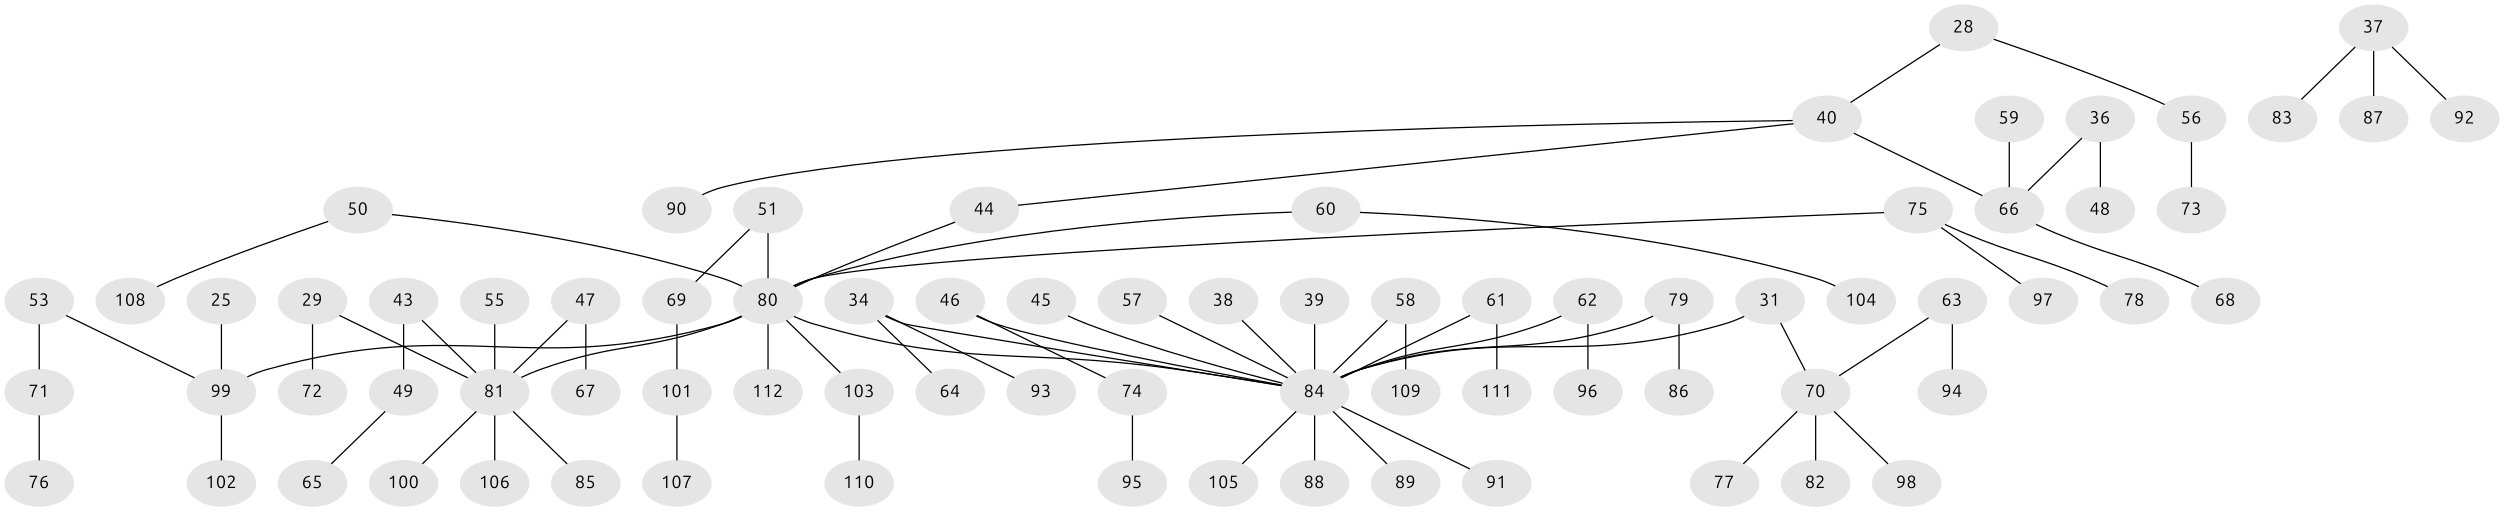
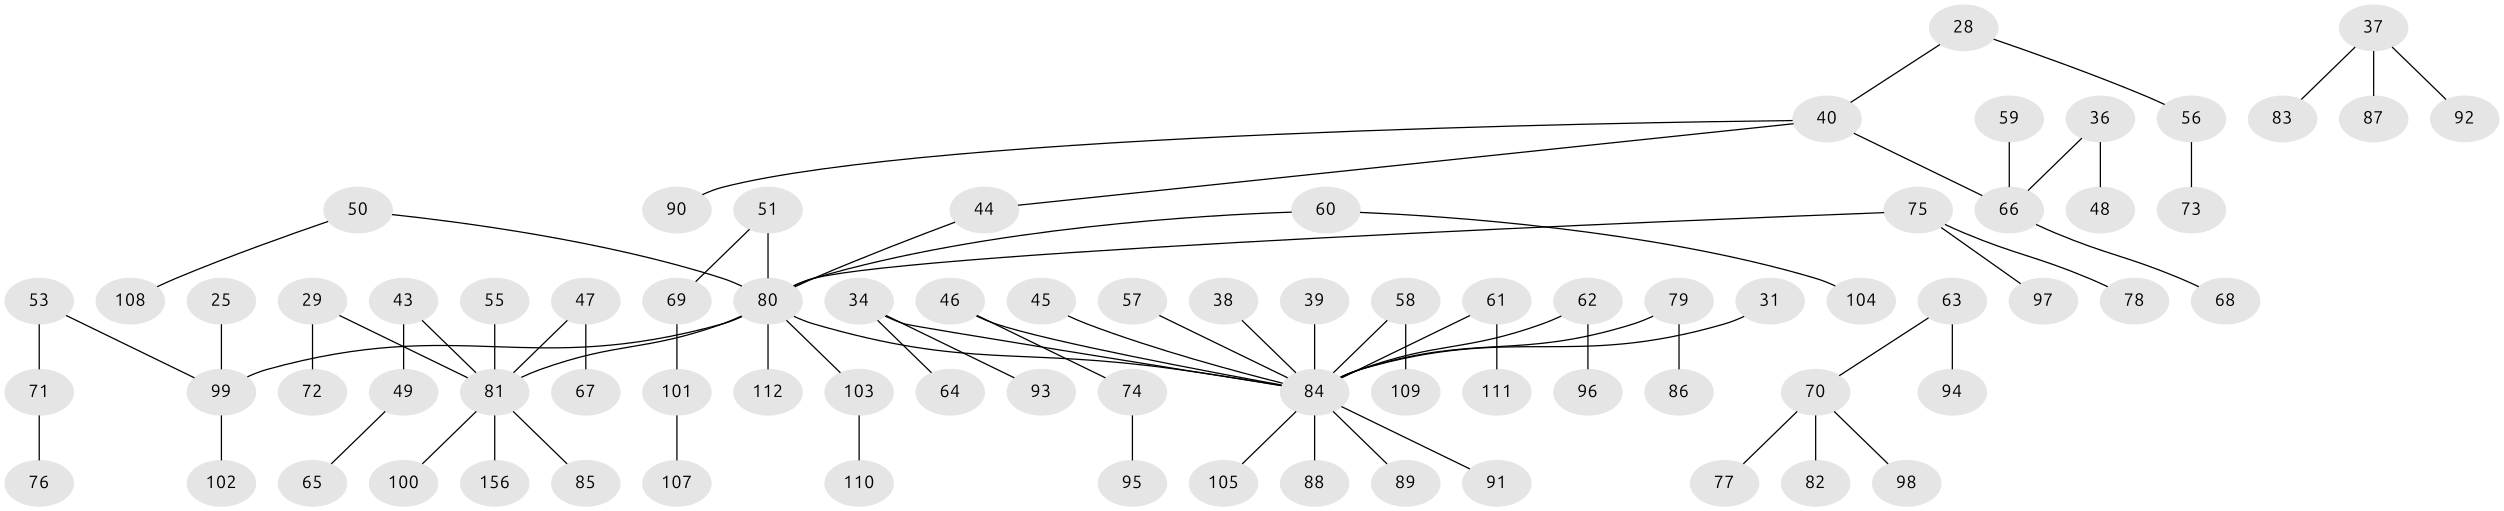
edge "31" -- "70": removed
node "106": label "106" -> "156"
